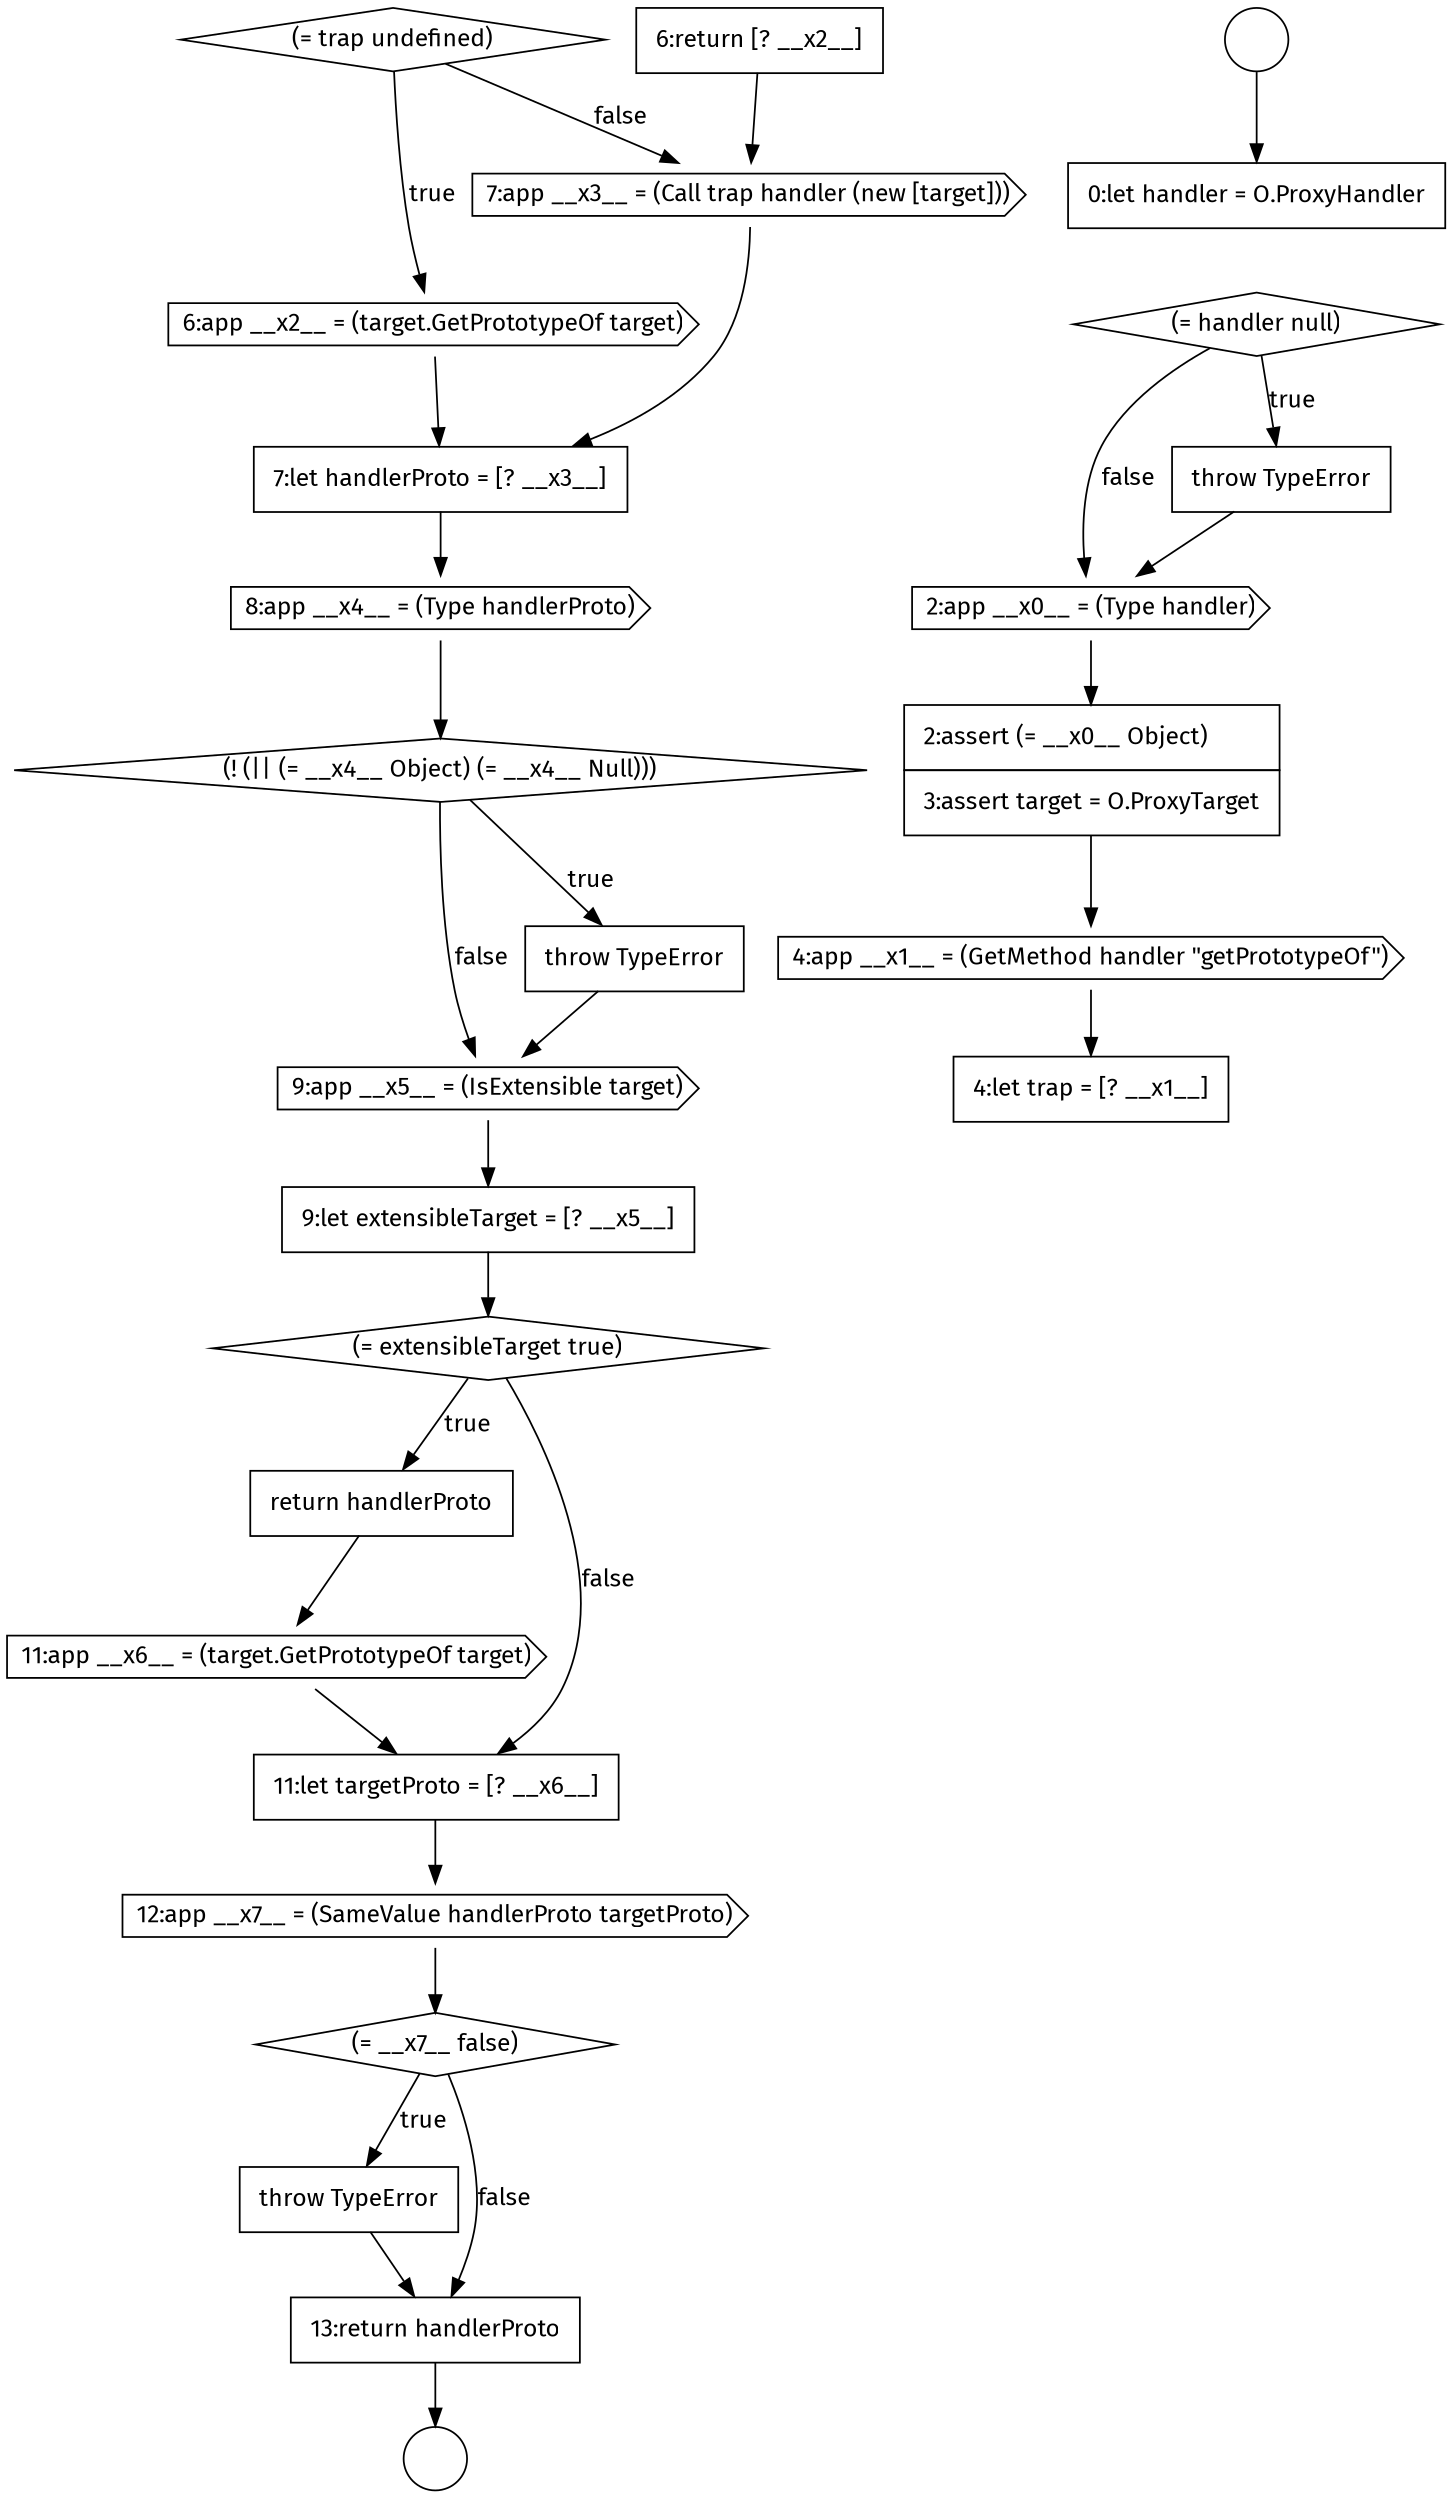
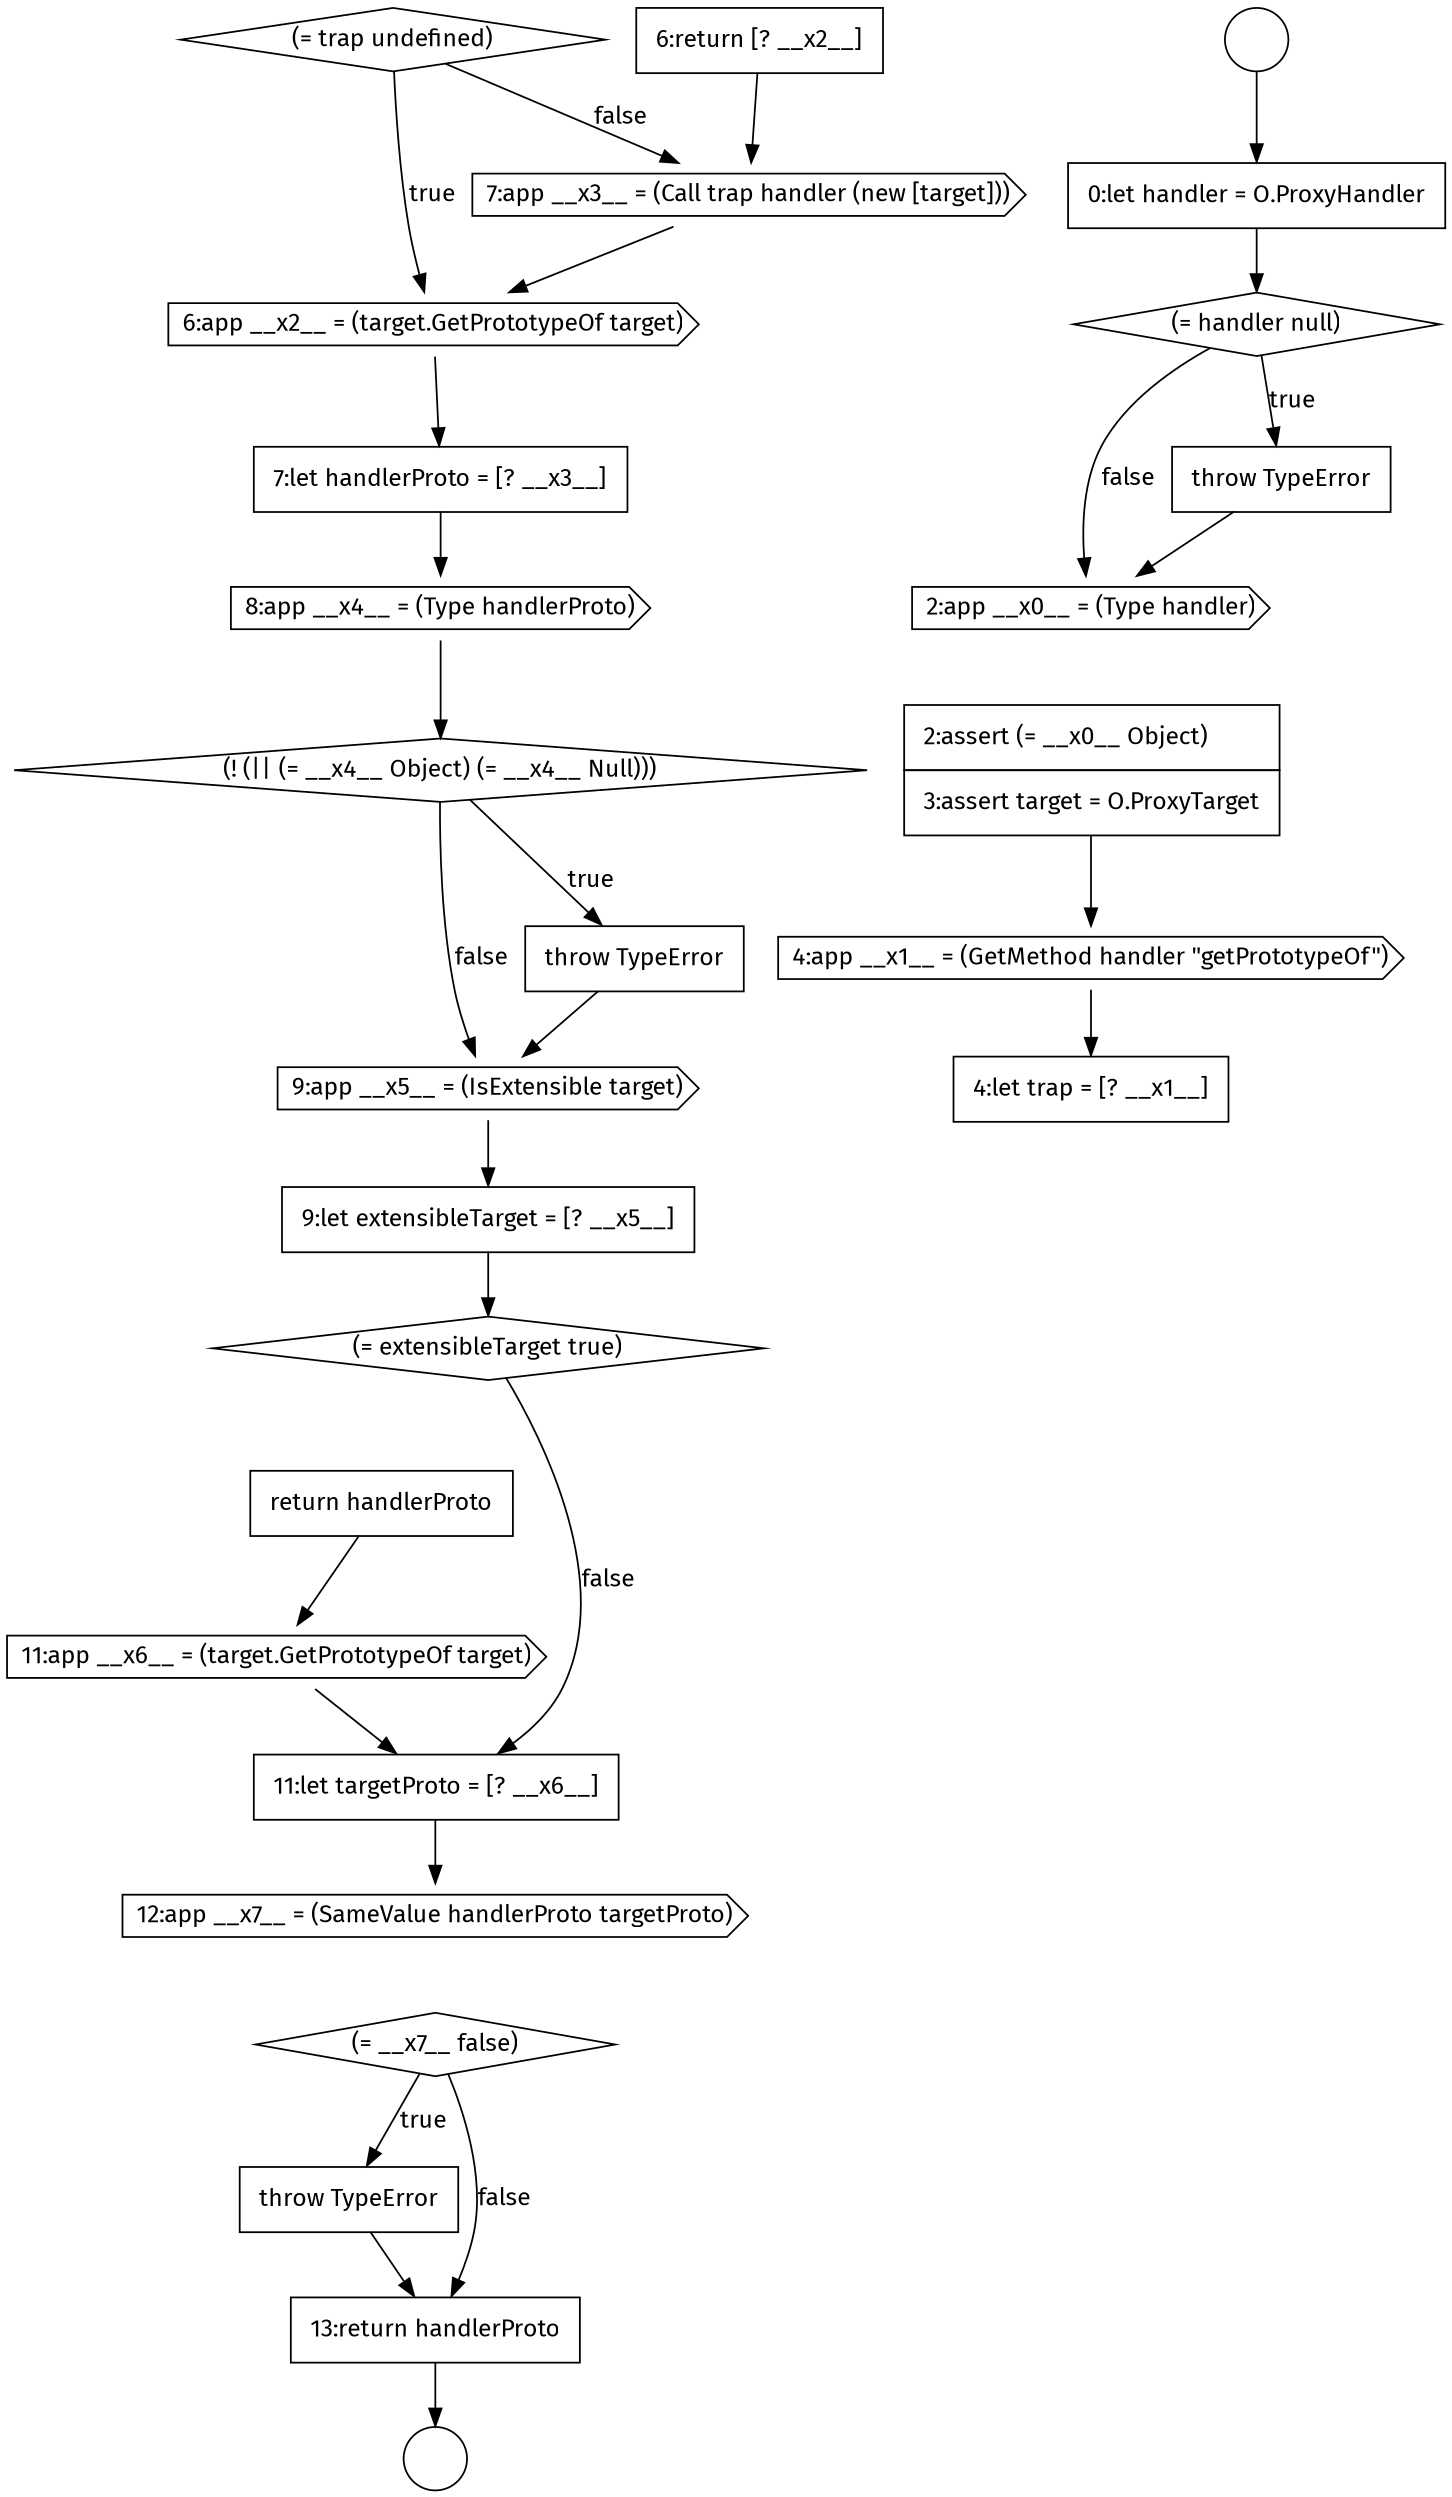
edge "0:let handler = O.ProxyHandler" -> "(= handler null)": added
edge "7:app __x3__ = (Call trap handler (new [target]))" -> "7:let handlerProto = [? __x3__]": now "7:app __x3__ = (Call trap handler (new [target]))" -> "6:app __x2__ = (target.GetPrototypeOf target)"
edge "2:app __x0__ = (Type handler)" -> "2:assert (= __x0__ Object)": removed
edge "(= extensibleTarget true)" -> "return handlerProto": removed, label "true"
edge "12:app __x7__ = (SameValue handlerProto targetProto)" -> "(= __x7__ false)": removed
